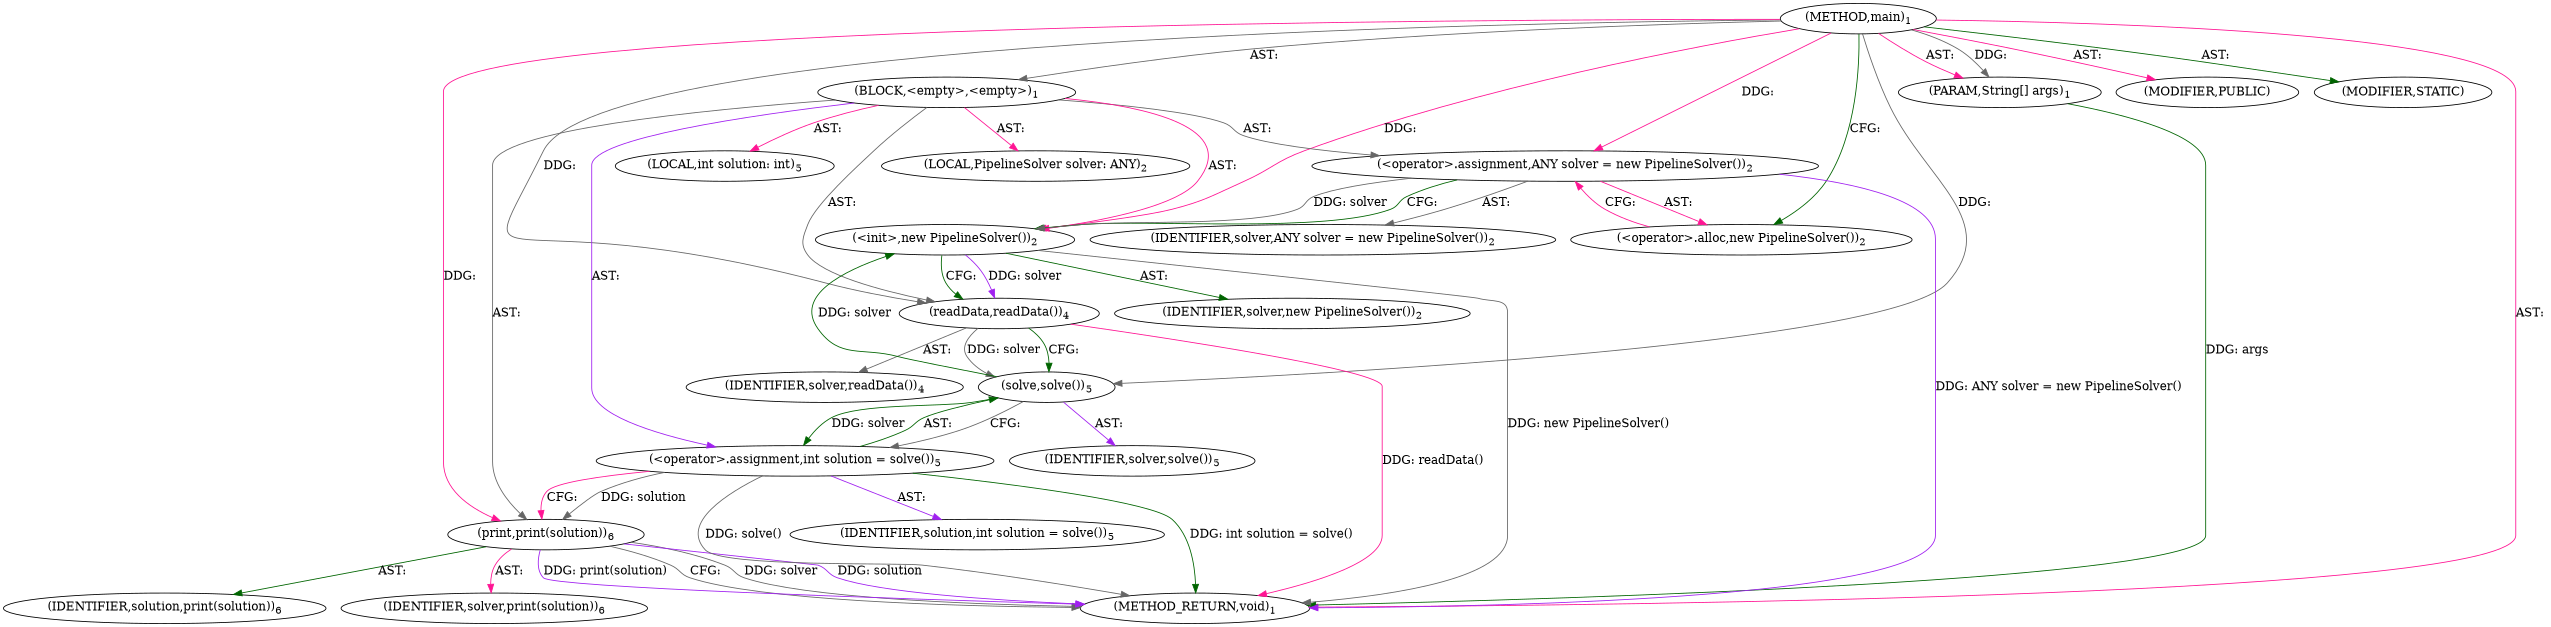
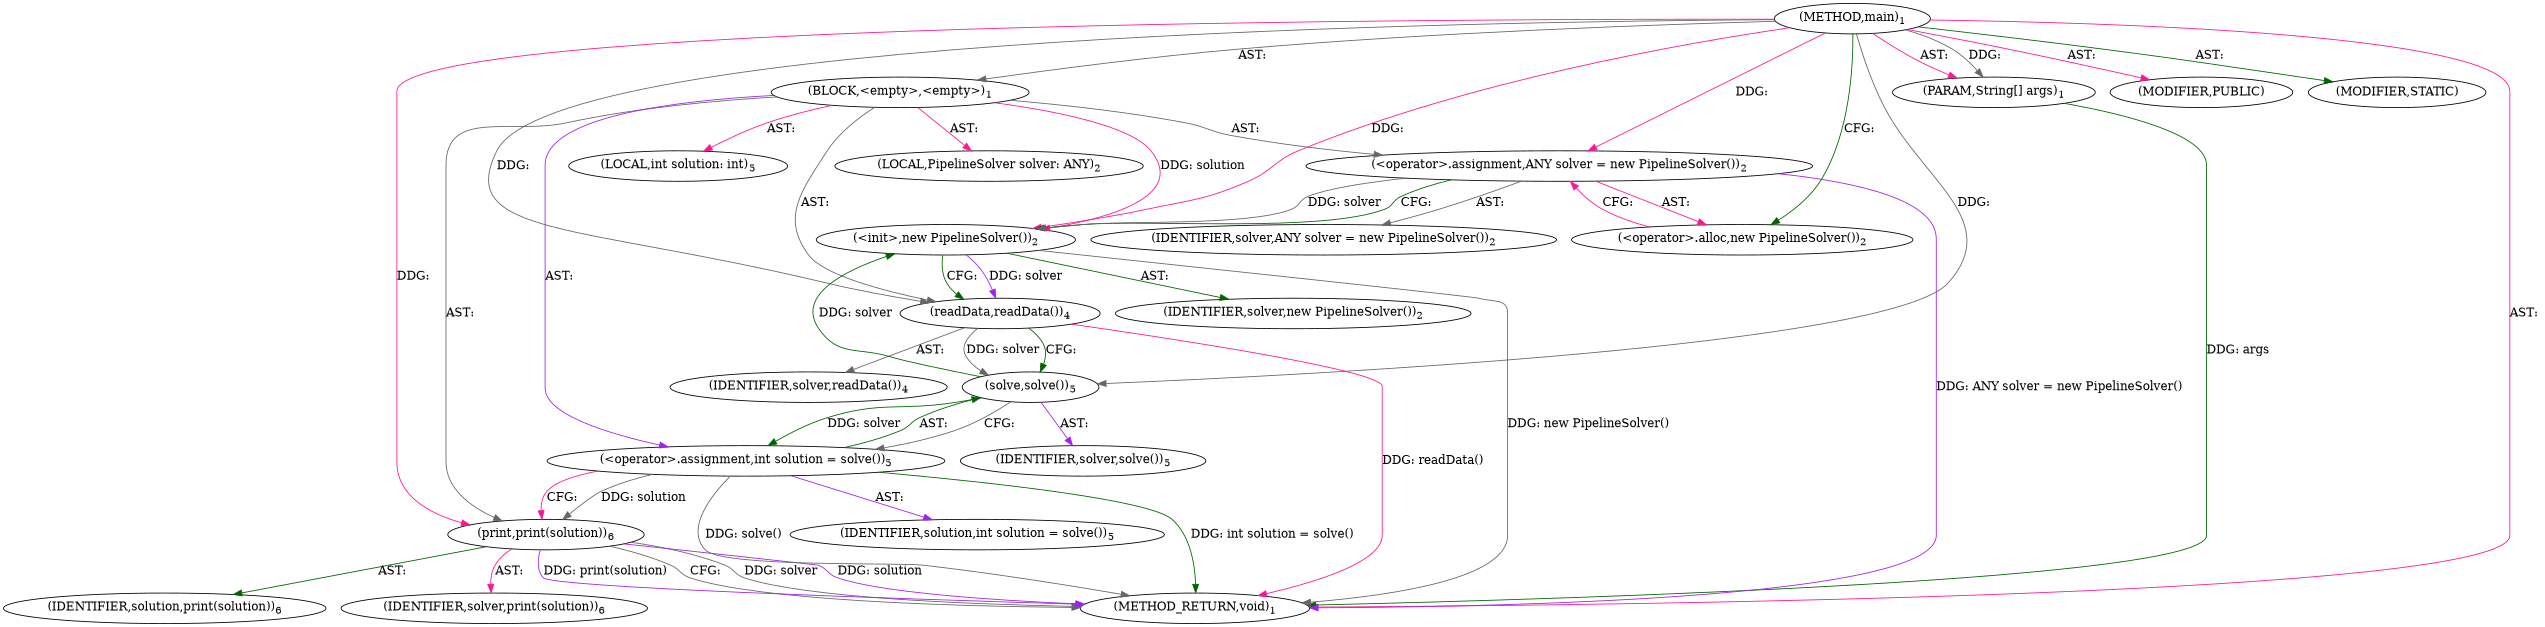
edge "(BLOCK,<empty>,<empty>)" -> "(<init>,new PipelineSolver())": label "AST: " -> "DDG: solution"
